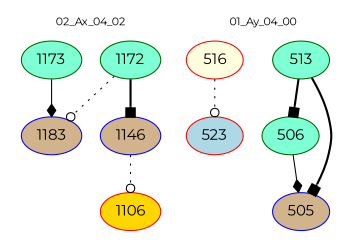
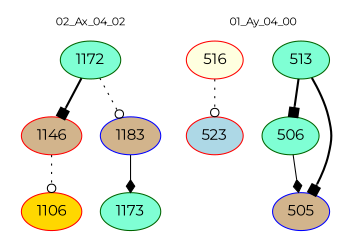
edge "1173" -> "1183": reversed
node "1146": color blue -> red
